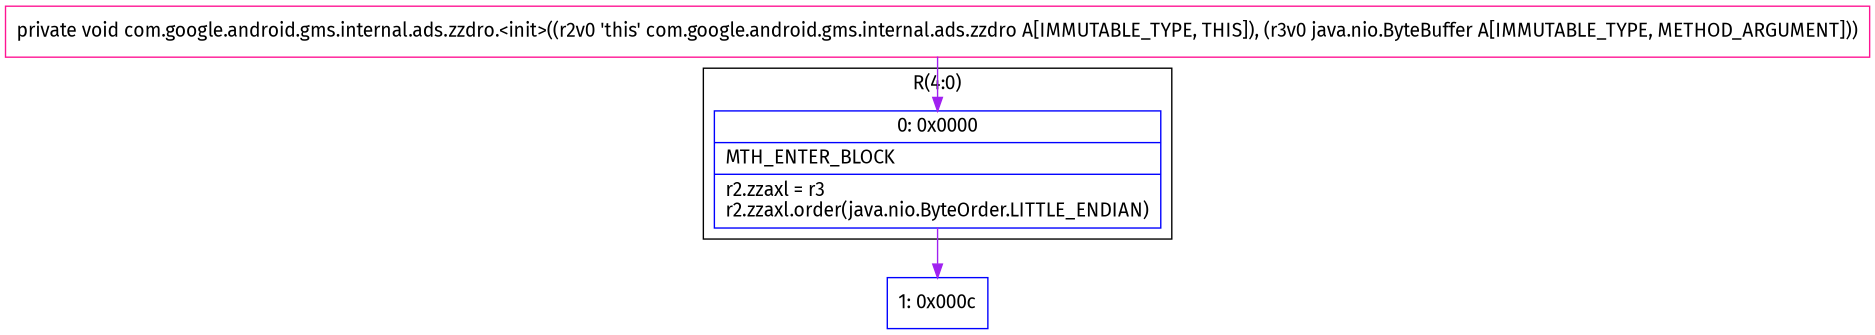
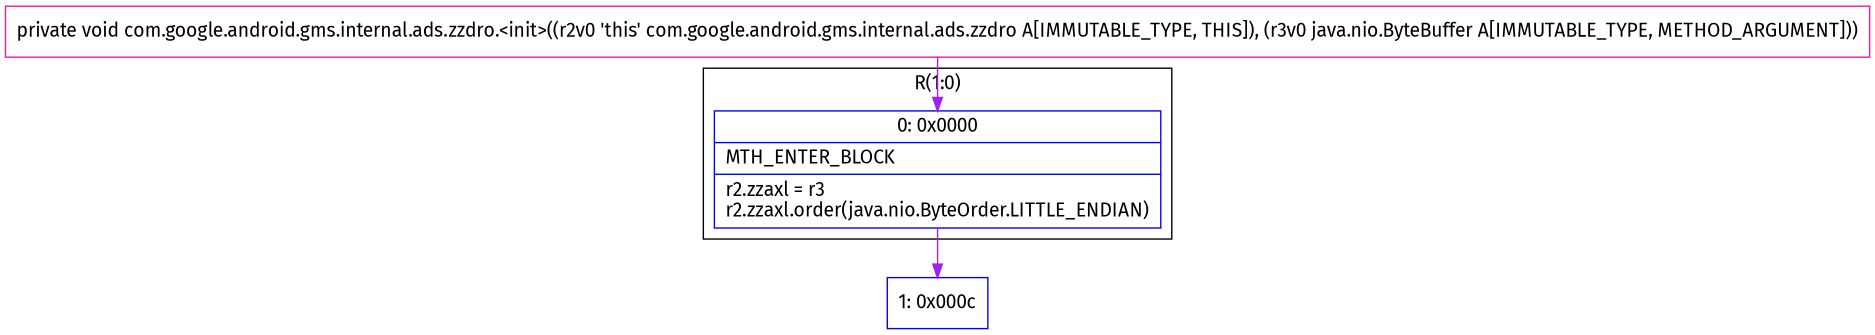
cluster "R(4:0)": label "R(4:0)" -> "R(1:0)"
